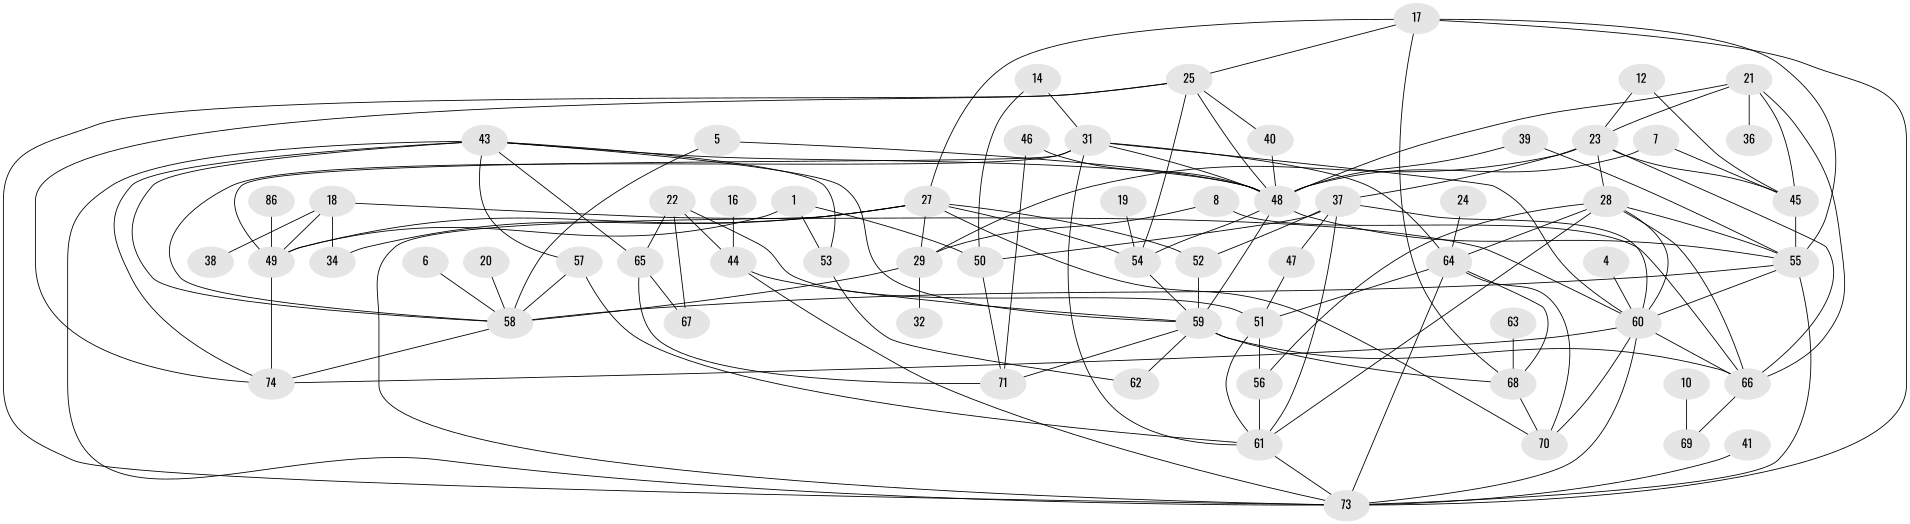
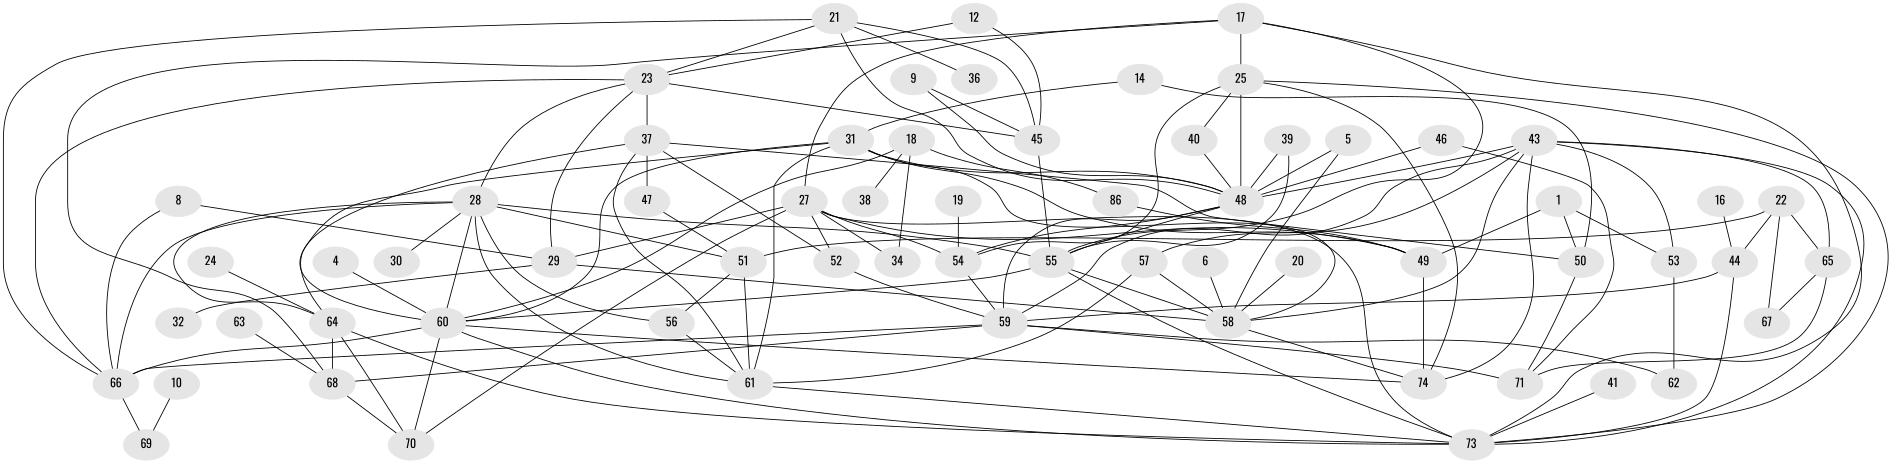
node "7": label "7" -> "9"
edge "18" -- "49": now "18" -- "86"
node "30": added
edge "64" -- "51": now "28" -- "51"
